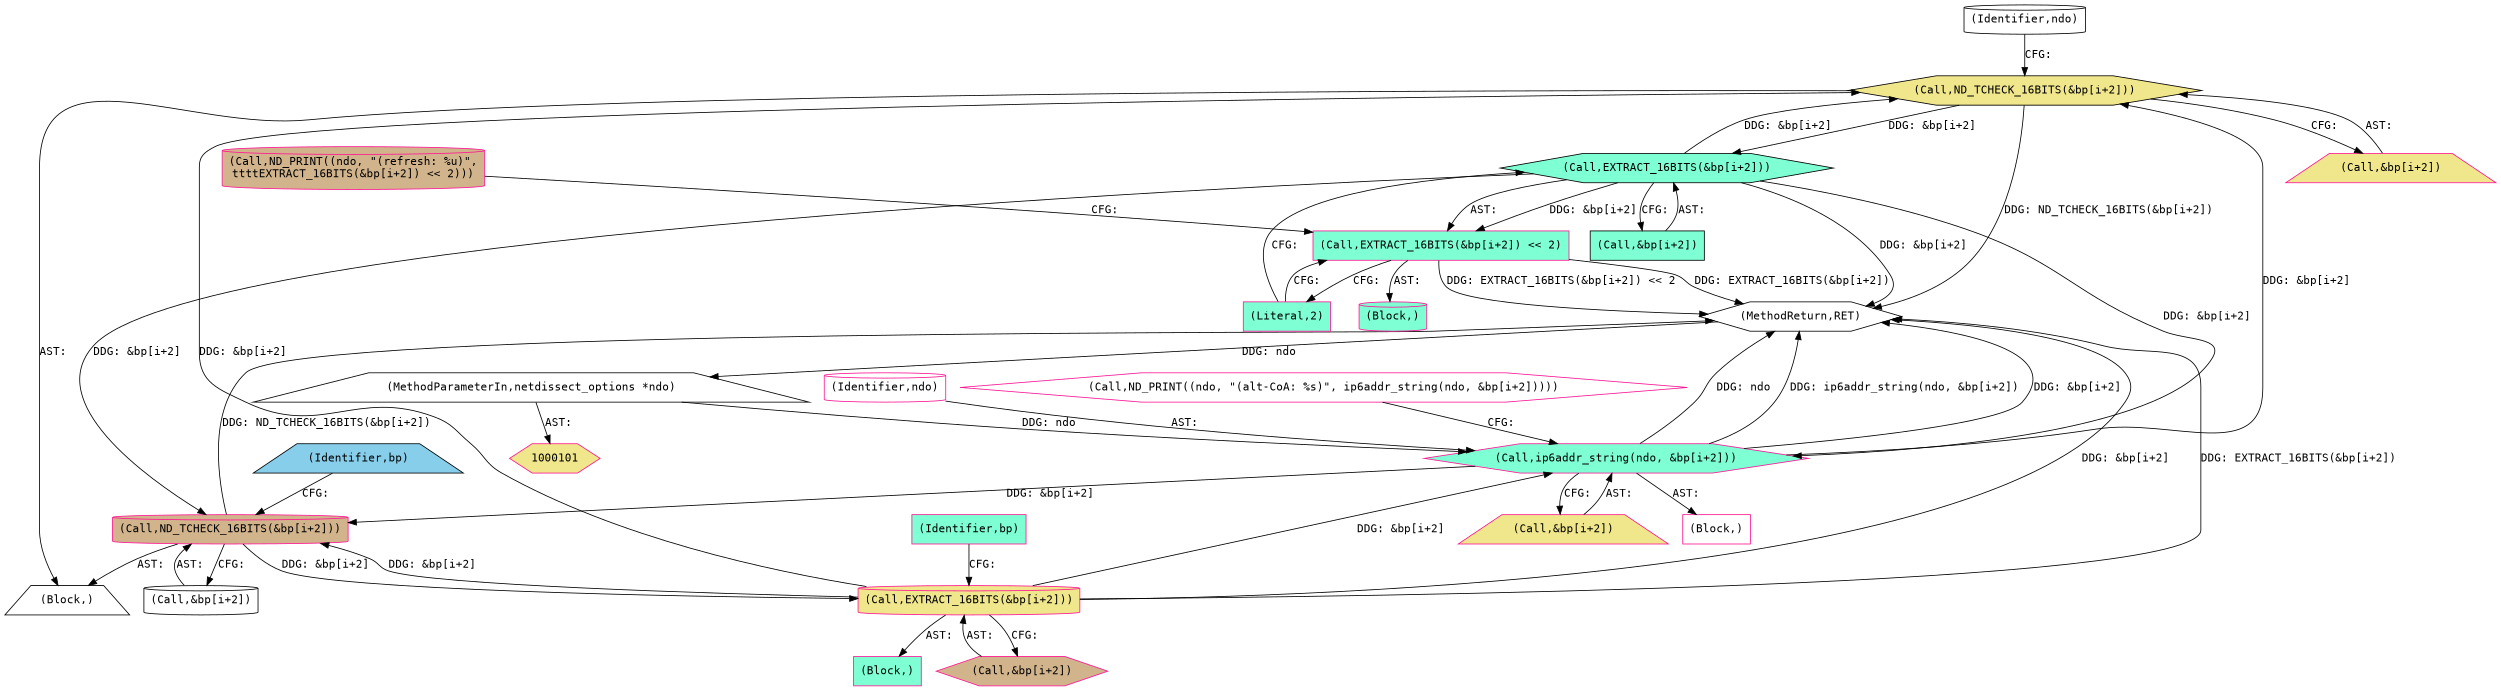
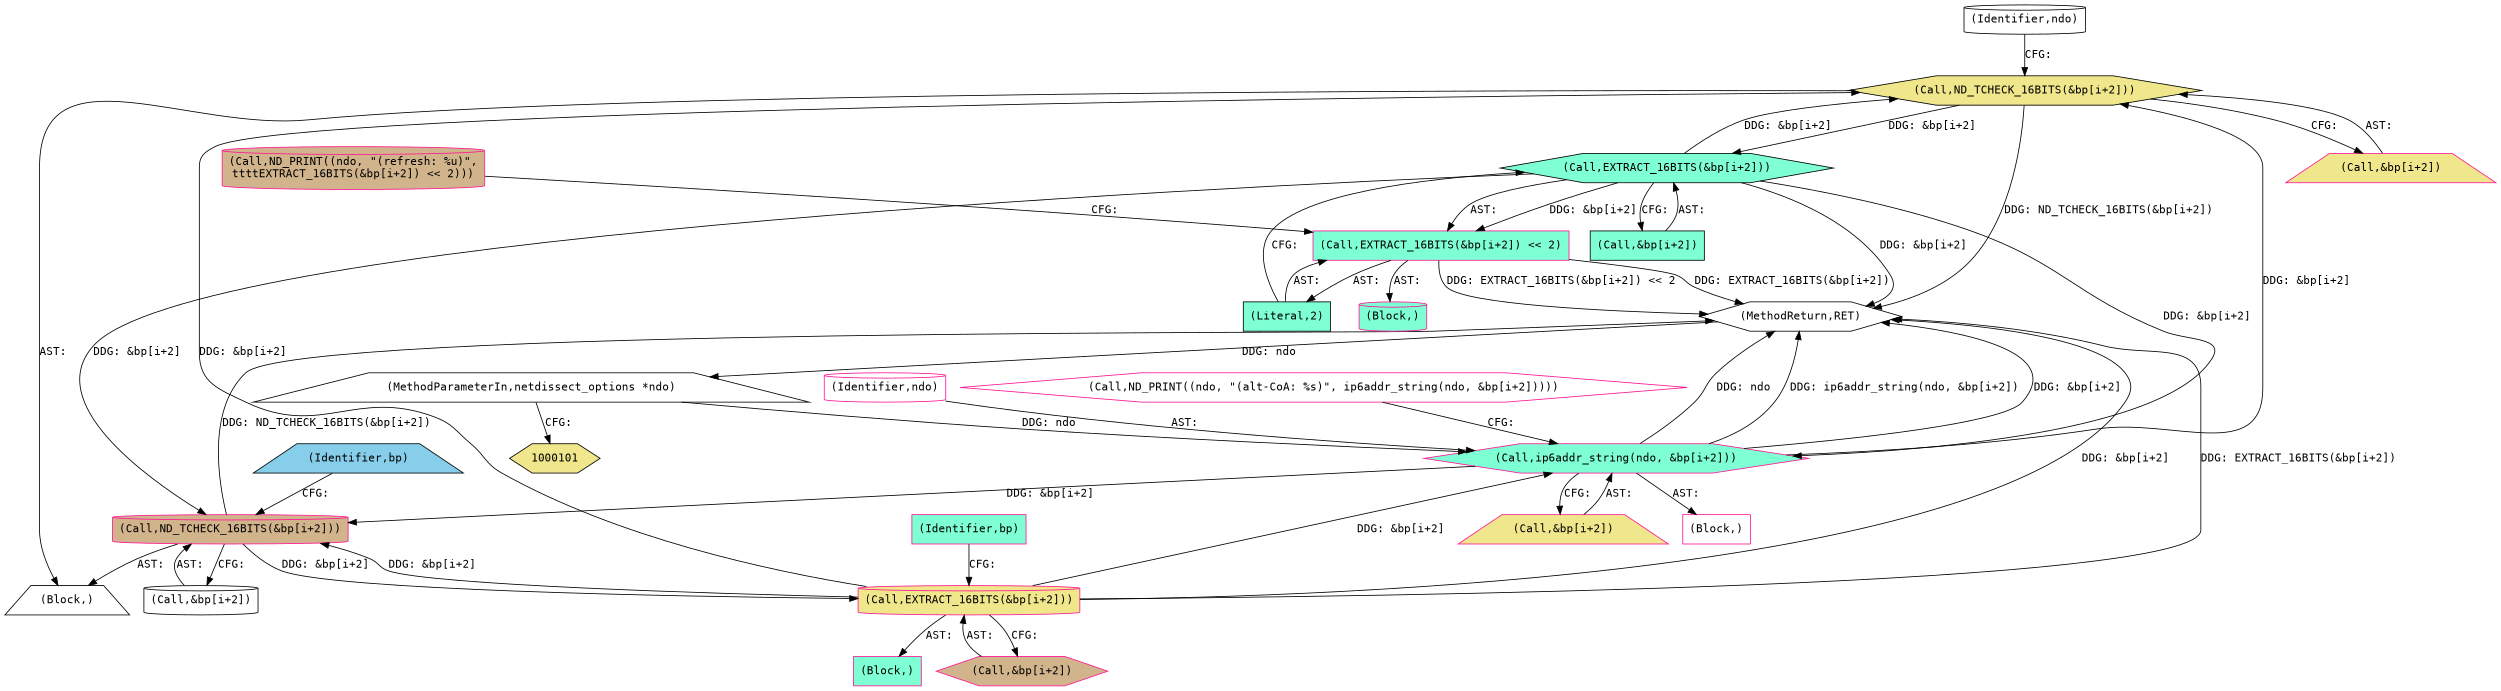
edge "(Literal,2)" -> "(Call,EXTRACT_16BITS(&bp[i+2]) << 2)": label "CFG: " -> "AST: "
edge "(Call,EXTRACT_16BITS(&bp[i+2]) << 2)" -> "(Literal,2)": label "CFG: " -> "AST: "
node "(Literal,2)": color deeppink -> black
edge "(MethodParameterIn,netdissect_options *ndo)" -> "1000101": label "AST: " -> "CFG: "
node "1000101": color deeppink -> black
